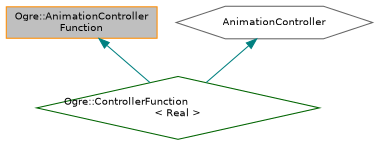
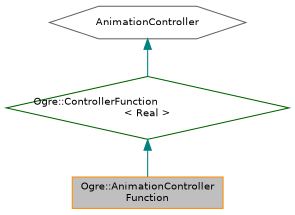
edge "Ogre::ControllerFunction < Real >" -> "Ogre::AnimationController Function": reversed
